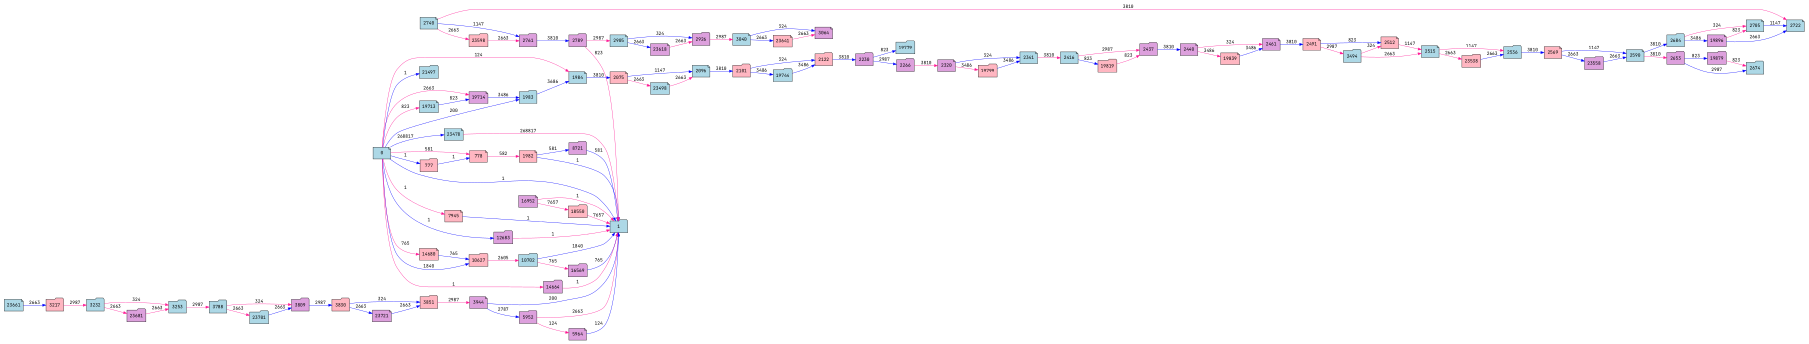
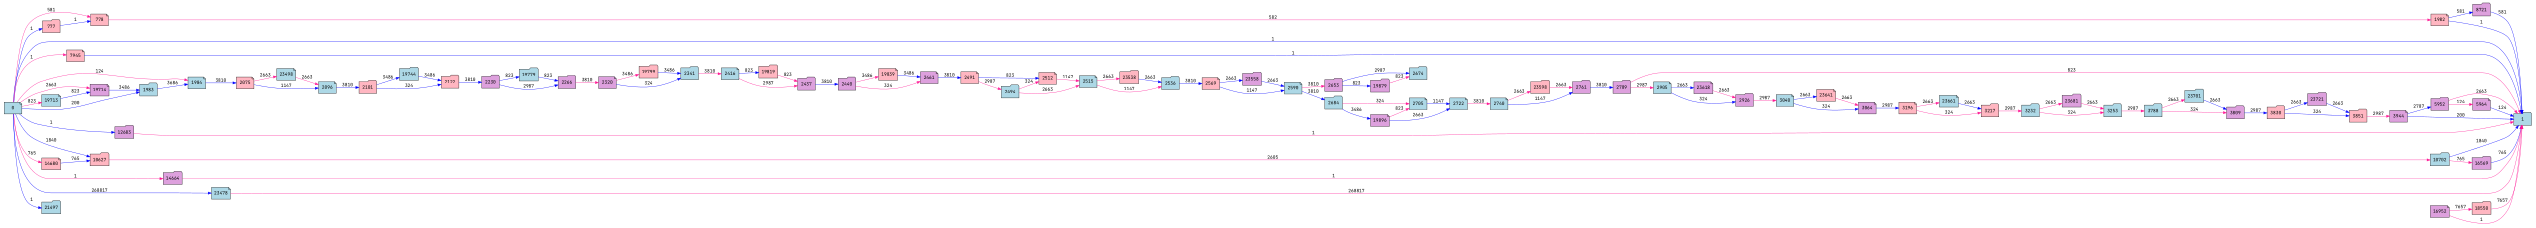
edge "2740" -> "2722": reversed
node "2440": shape note -> folder
node "2341": shape note -> folder
edge "19779" -> "2266": added, label "823"
node "3196": added
node "23721": shape note -> folder
